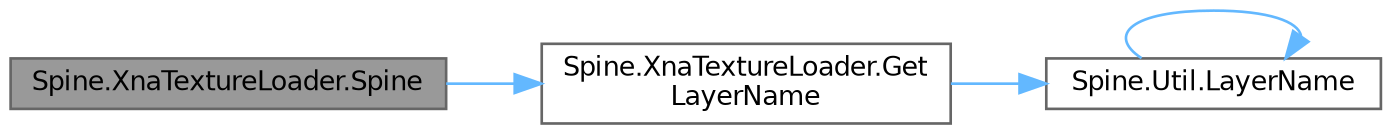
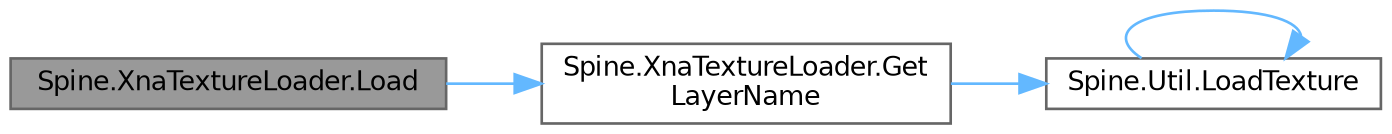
node "Spine.XnaTextureLoader.Spine": label "Spine.XnaTextureLoader.Spine" -> "Spine.XnaTextureLoader.Load"
node "Spine.Util.LayerName": label "Spine.Util.LayerName" -> "Spine.Util.LoadTexture"
